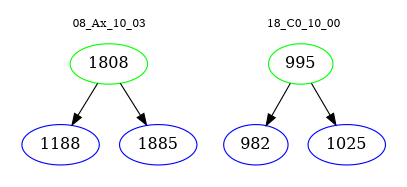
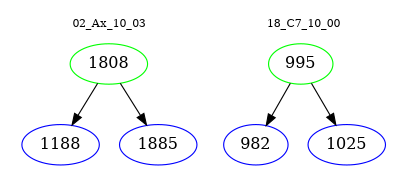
cluster "08_Ax_10_03": label "08_Ax_10_03" -> "02_Ax_10_03"
cluster "18_C0_10_00": label "18_C0_10_00" -> "18_C7_10_00"
